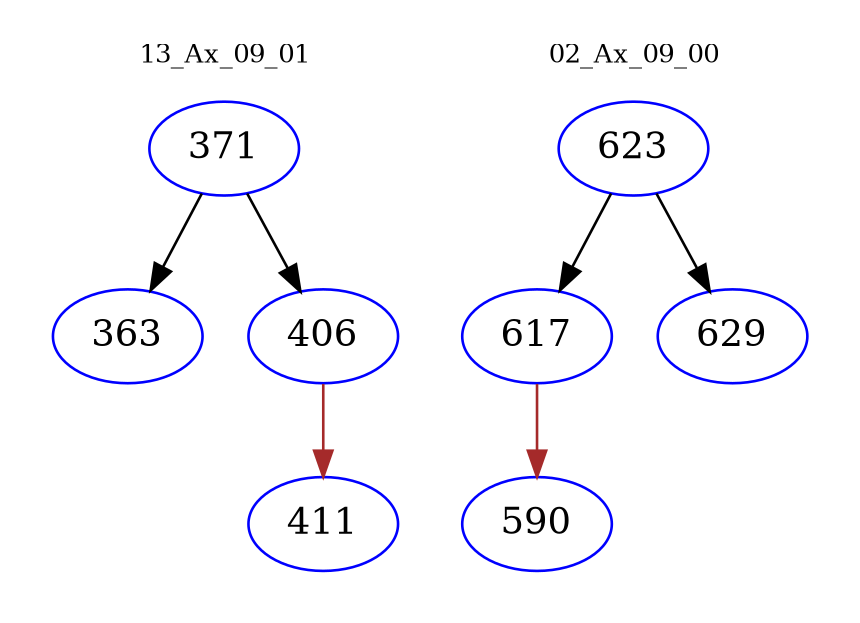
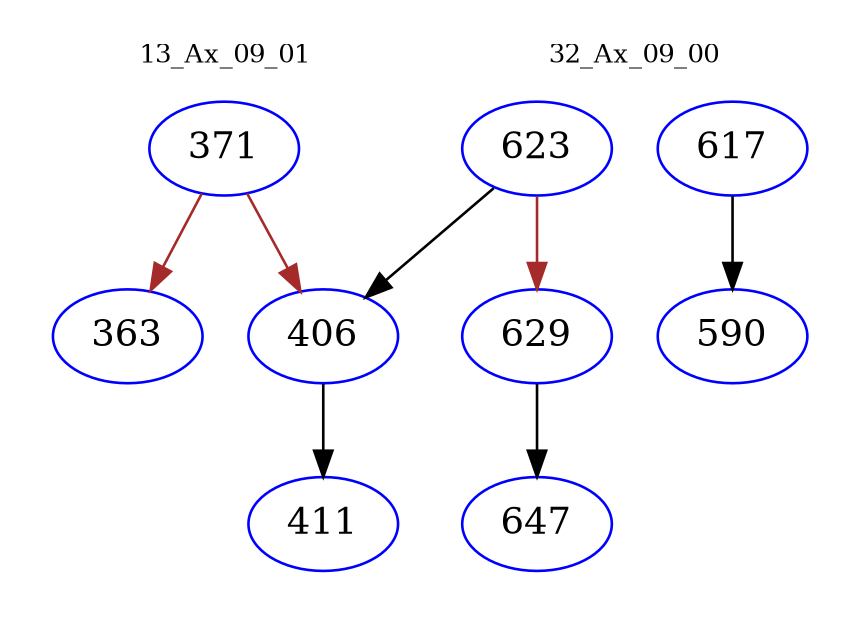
cluster "02_Ax_09_00": label "02_Ax_09_00" -> "32_Ax_09_00"
edge "371" -> "363": color black -> brown
edge "623" -> "617": now "623" -> "406"
edge "371" -> "406": color black -> brown
edge "623" -> "629": color black -> brown
edge "406" -> "411": color brown -> black
edge "617" -> "590": color brown -> black
node "647": added
